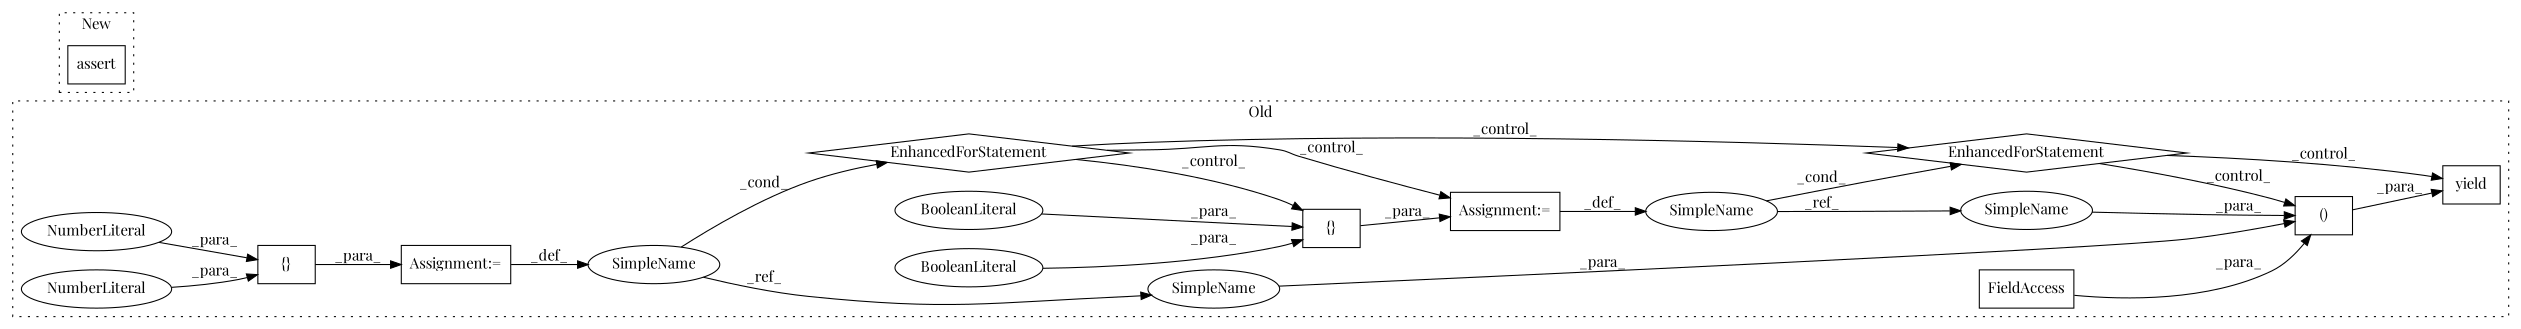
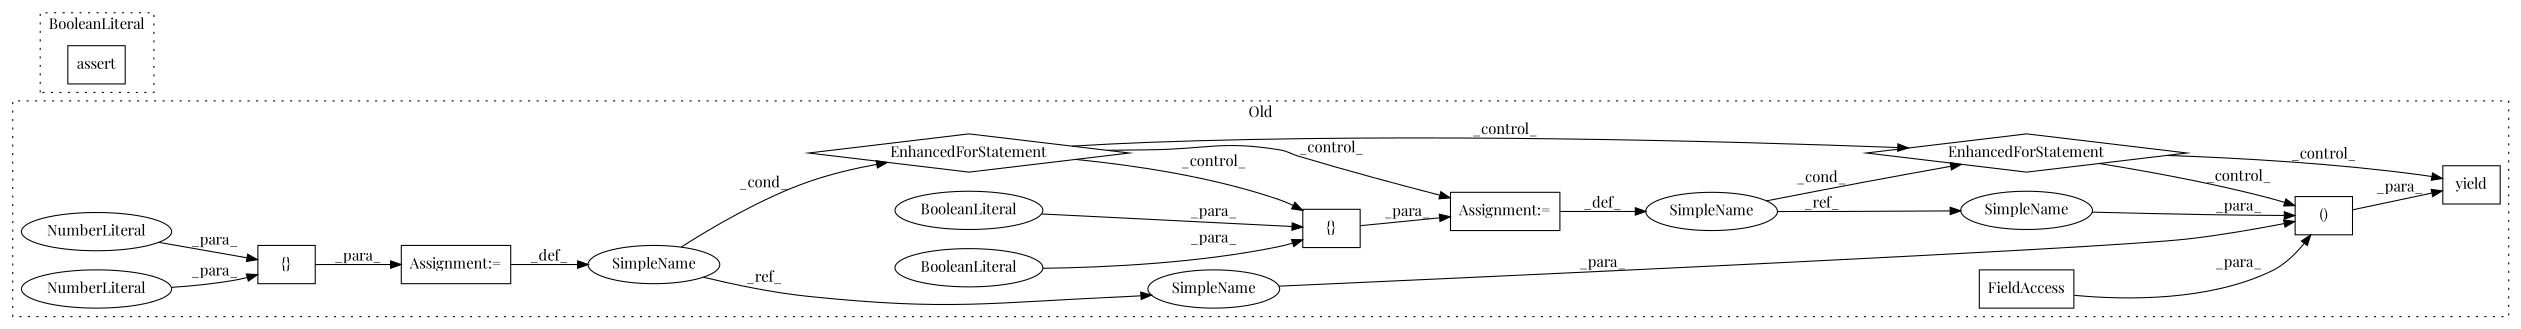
cluster "New": label "New" -> "BooleanLiteral"
